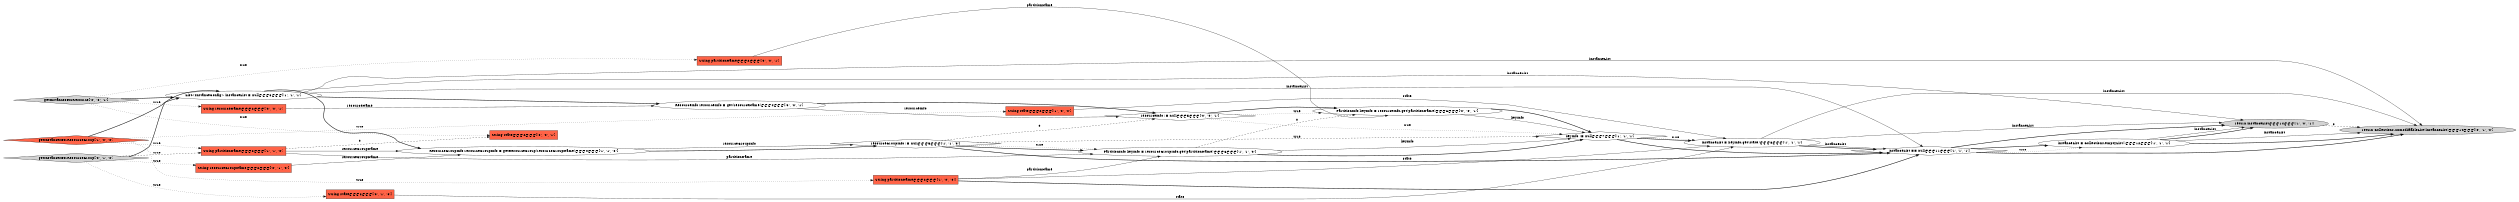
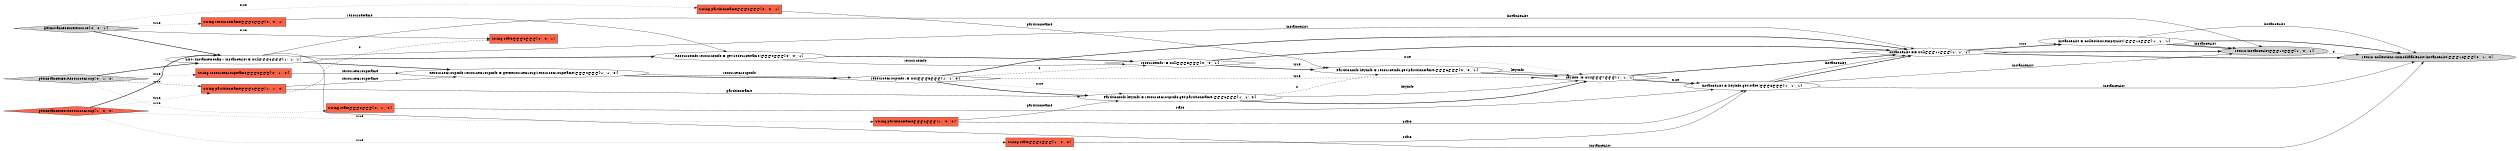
edge "getInstancesForResource['0', '0', '1']" -> "String state@@@2@@@['0', '0', '1']": style dotted -> solid
edge "String partitionName@@@2@@@['1', '0', '0']" -> "instanceList == null@@@11@@@['1', '1', '1']": now "resourceInfo != null@@@5@@@['0', '0', '1']" -> "instanceList == null@@@11@@@['1', '1', '1']"
